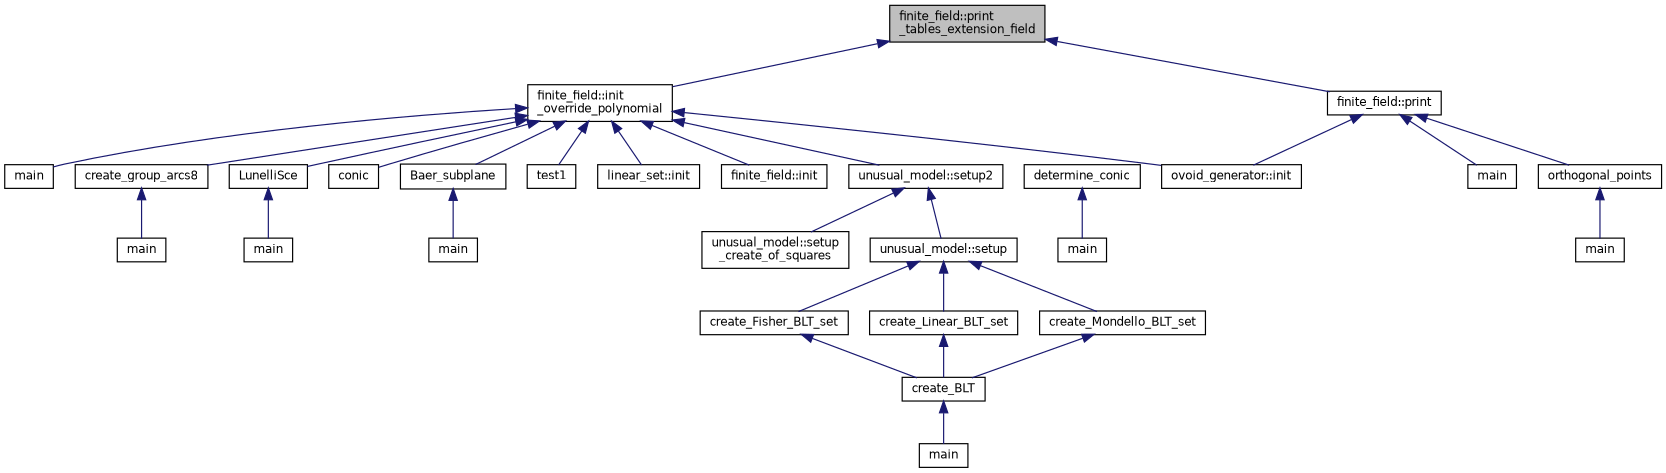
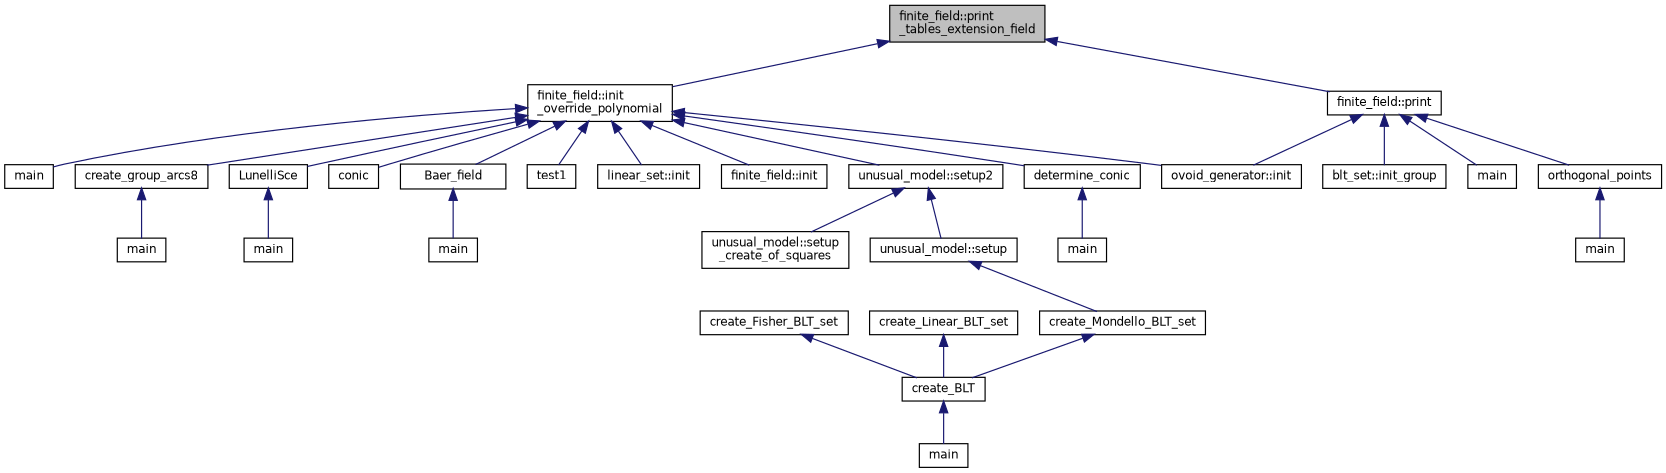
edge "determine_conic" -> "finite_field::init _override_polynomial": added
node "Baer_subplane": label "Baer_subplane" -> "Baer_field"
node "blt_set::init_group": added
edge "create_Fisher_BLT_set" -> "unusual_model::setup": removed
edge "create_Linear_BLT_set" -> "unusual_model::setup": removed
